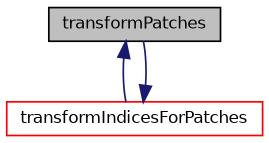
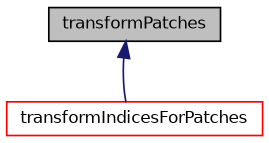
edge "transformPatches" -> "transformIndicesForPatches": removed
